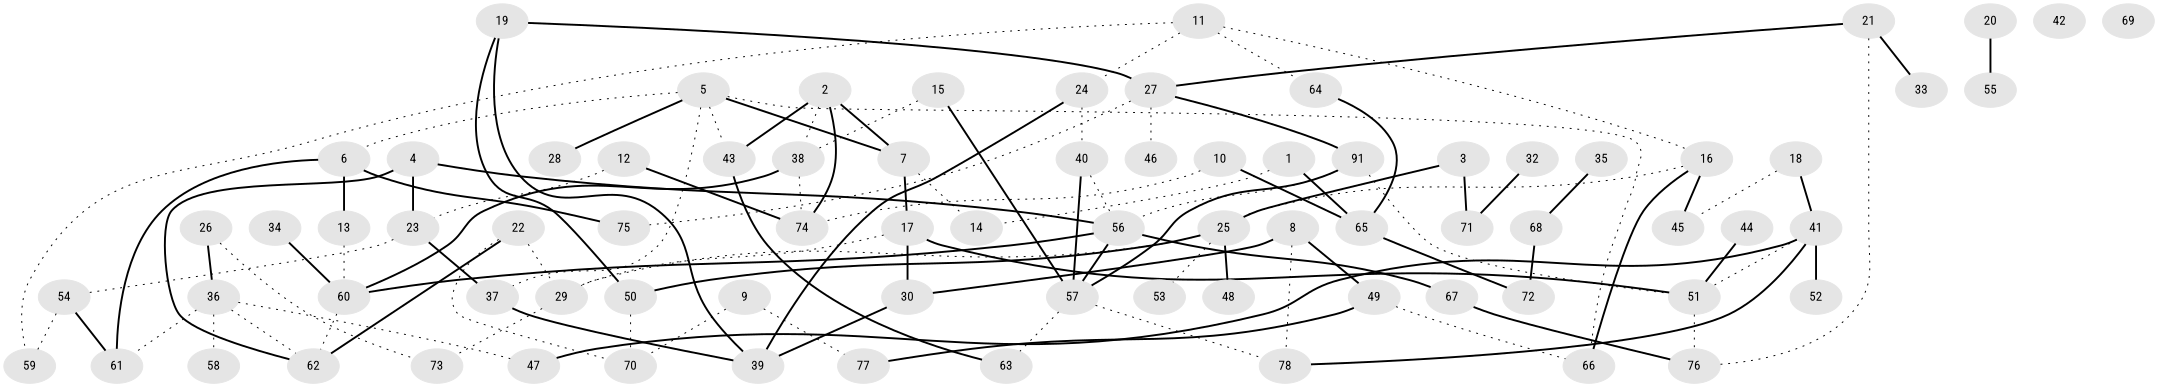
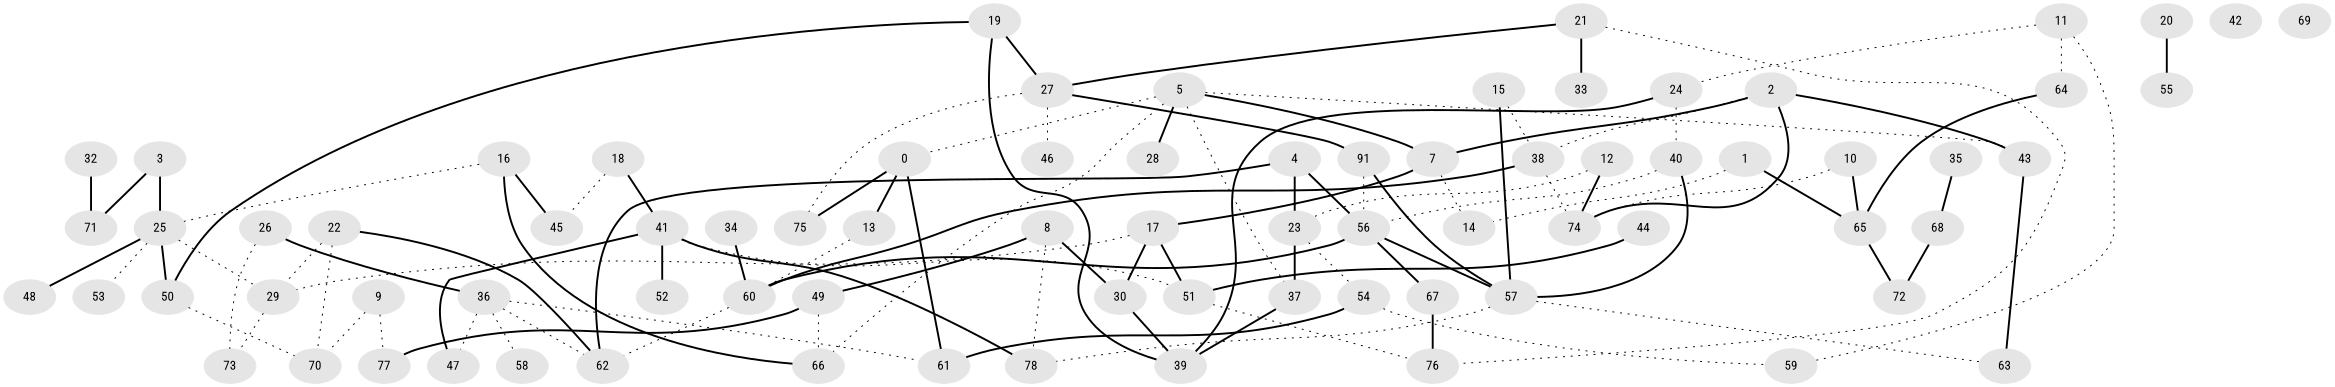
edge "11" -- "16": removed
node "6": label "6" -> "0"
edge "91" -- "51": removed
